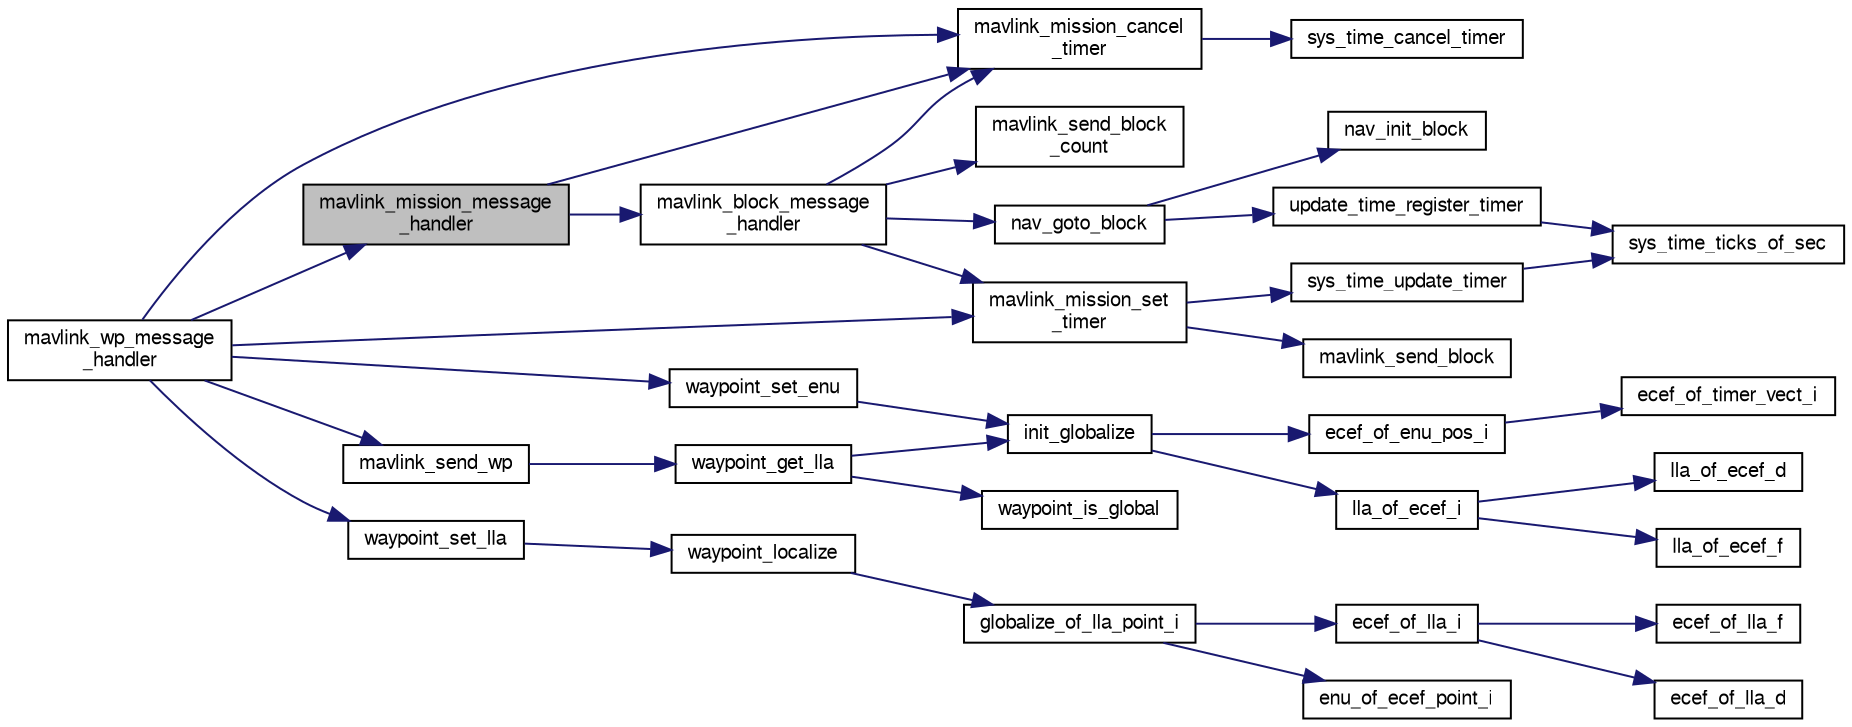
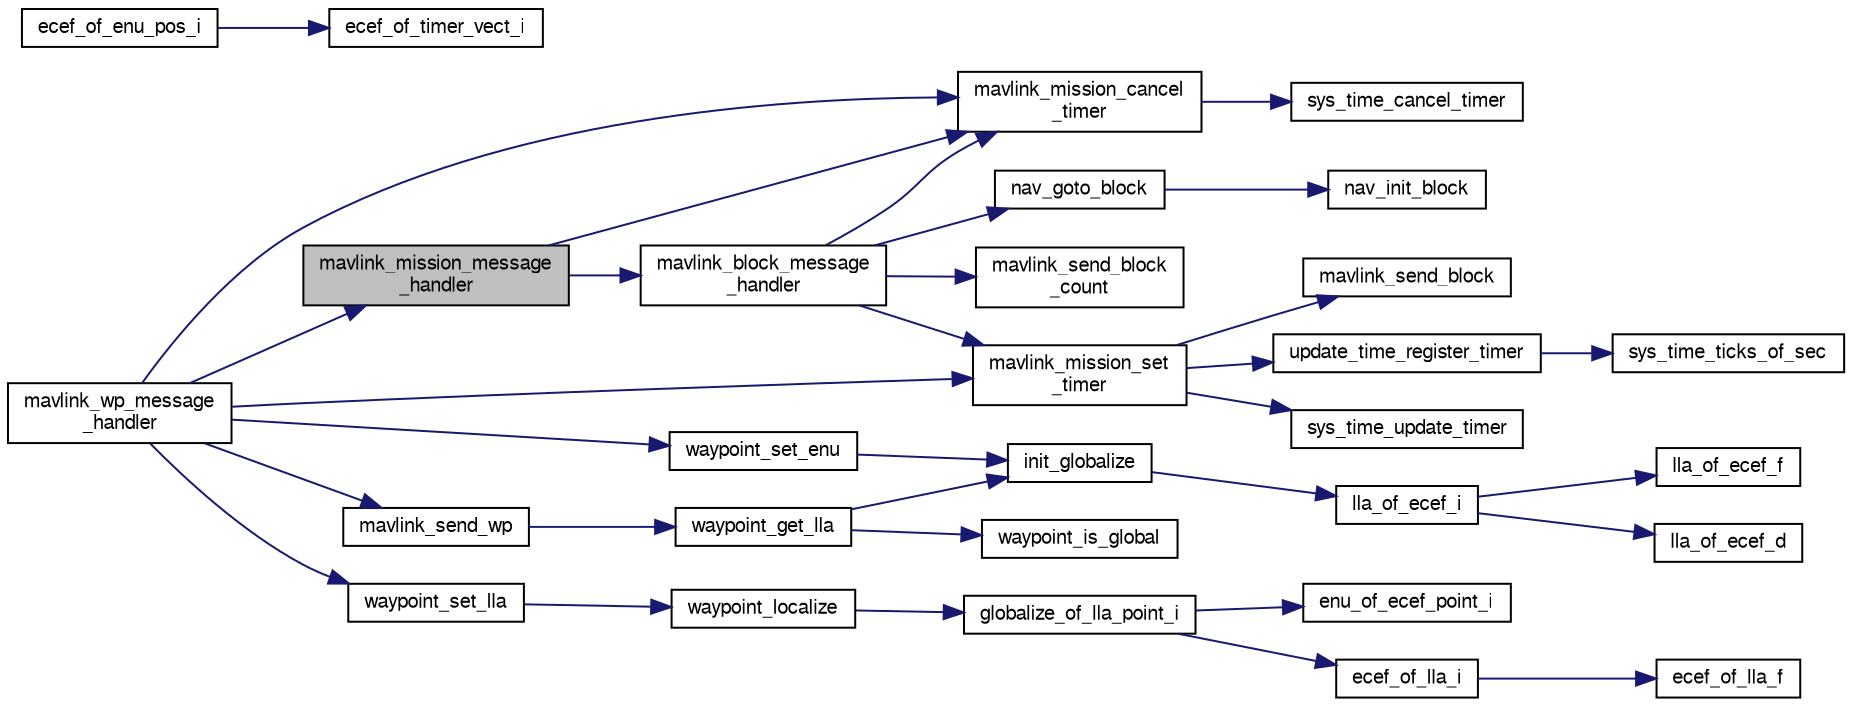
edge "nav_goto_block" -> "update_time_register_timer": now "mavlink_mission_set _timer" -> "update_time_register_timer"
edge "sys_time_update_timer" -> "sys_time_ticks_of_sec": removed
edge "init_globalize" -> "ecef_of_enu_pos_i": removed
node "ecef_of_lla_d": removed
